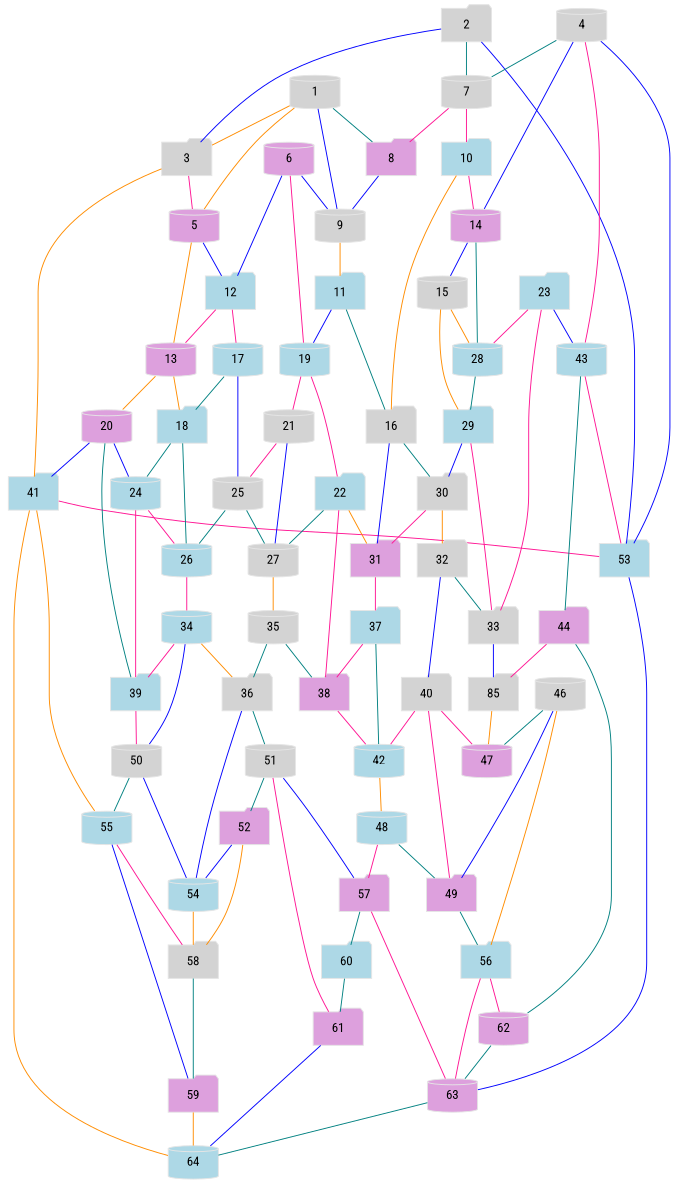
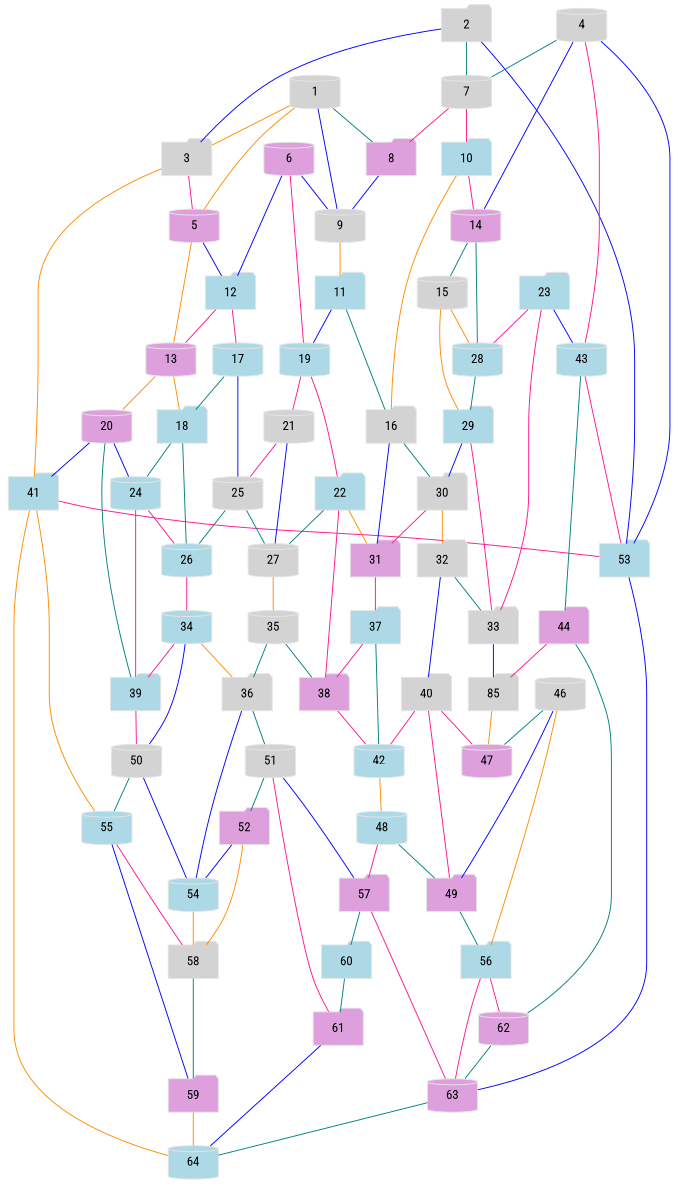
edge "14" -- "15": color blue -> teal
